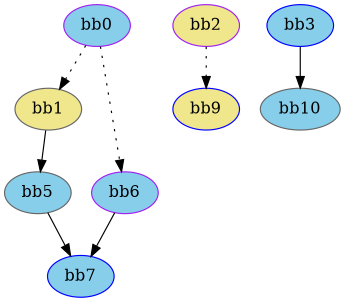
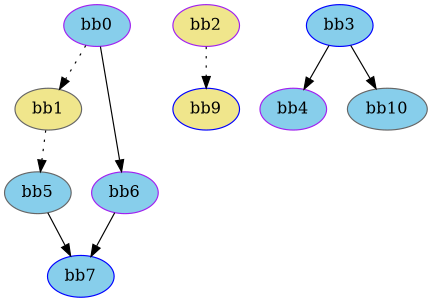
edge "bb0" -> "bb6": style dotted -> solid
node "bb4": added
edge "bb1" -> "bb5": style solid -> dotted
